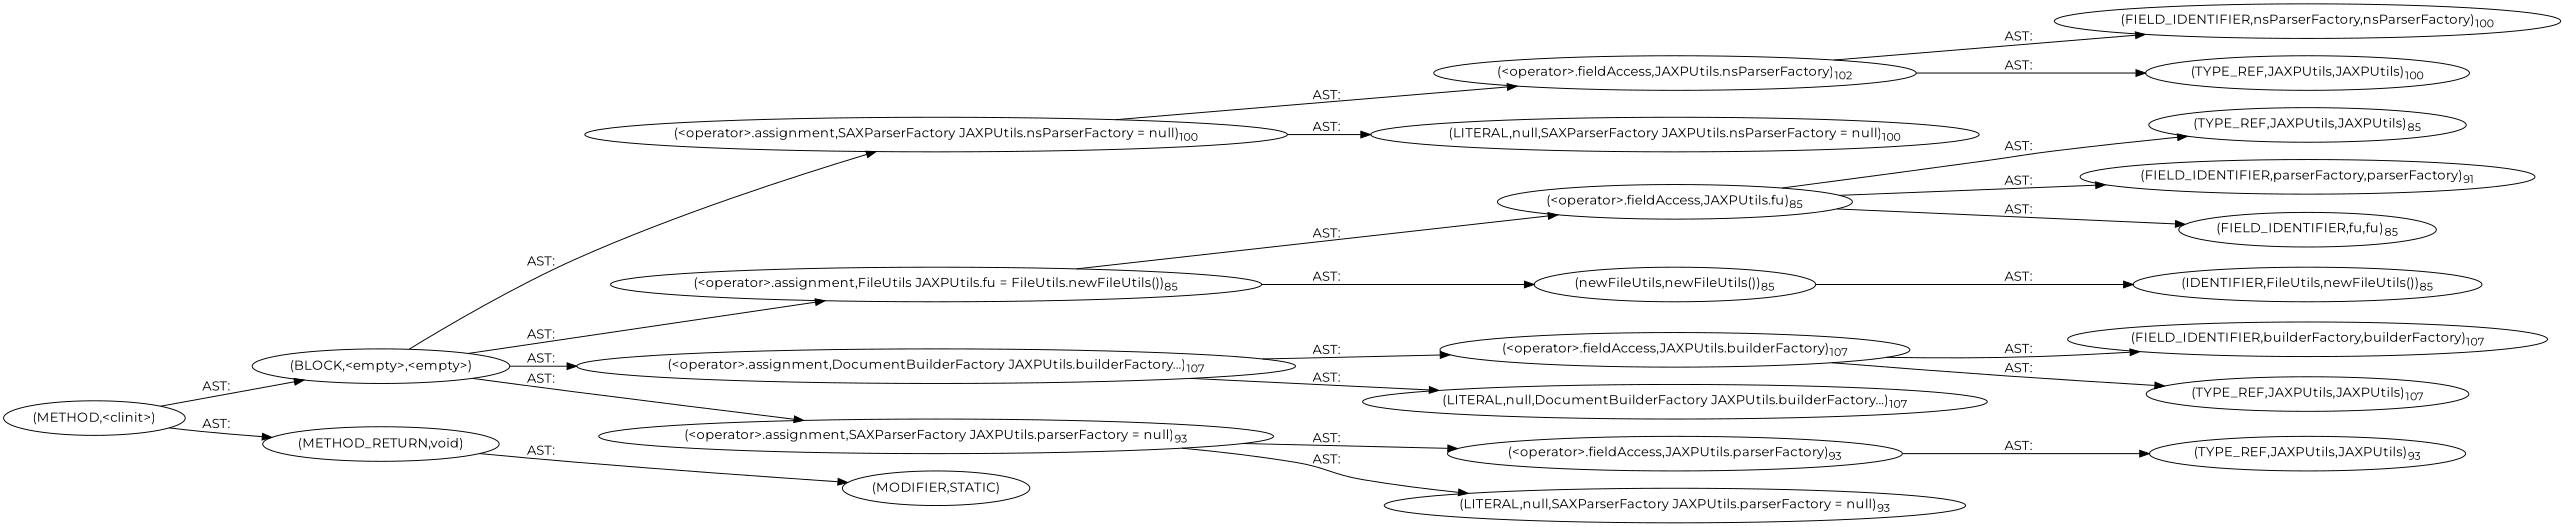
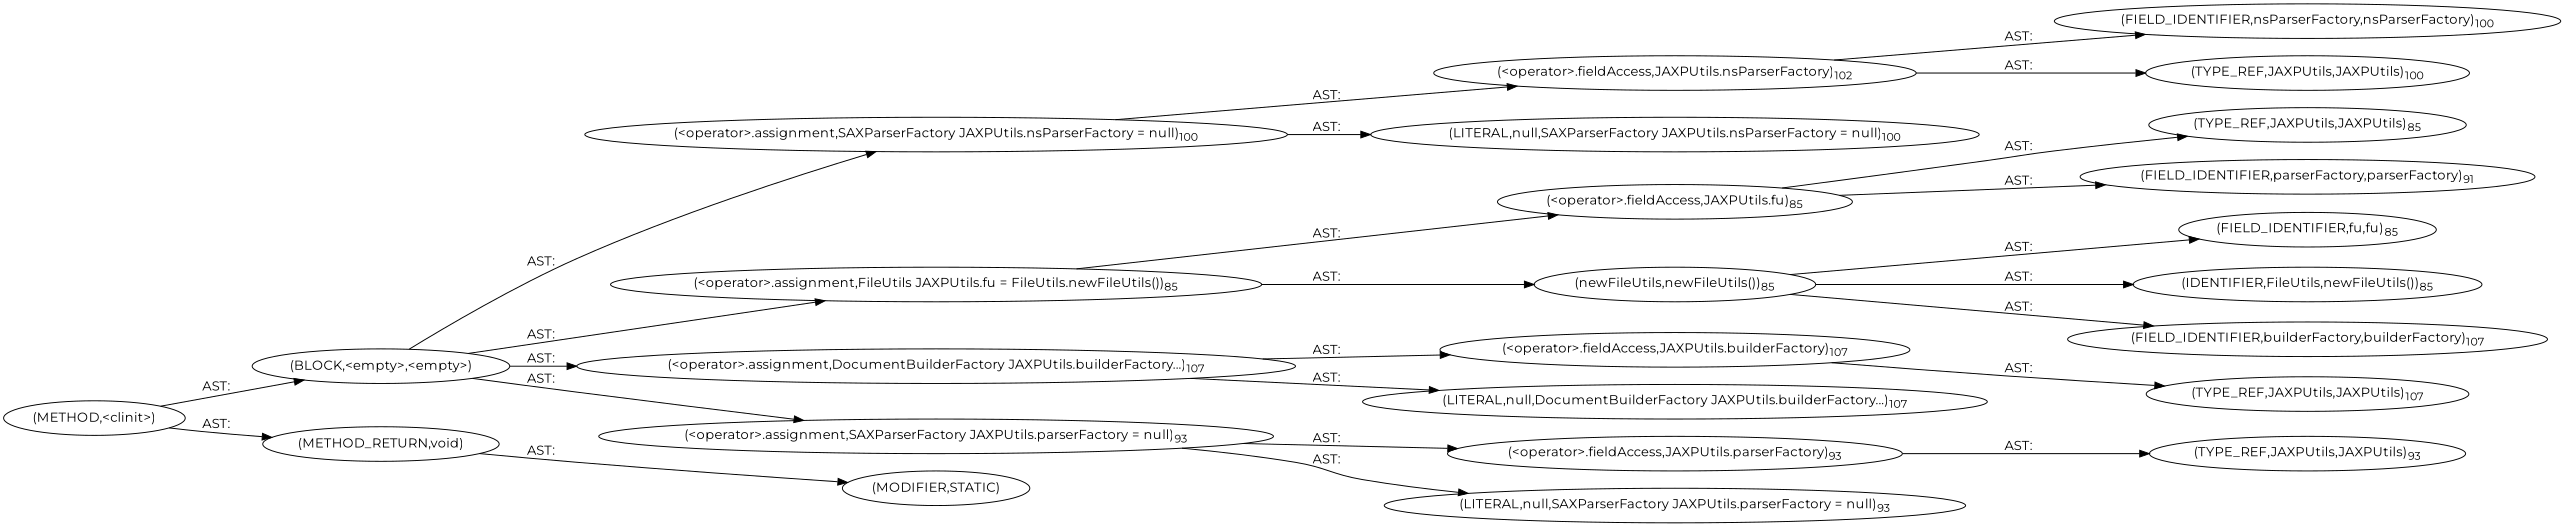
edge "(<operator>.fieldAccess,JAXPUtils.fu)" -> "(FIELD_IDENTIFIER,fu,fu)": now "(newFileUtils,newFileUtils())" -> "(FIELD_IDENTIFIER,fu,fu)"
edge "(<operator>.fieldAccess,JAXPUtils.builderFactory)" -> "(FIELD_IDENTIFIER,builderFactory,builderFactory)": now "(newFileUtils,newFileUtils())" -> "(FIELD_IDENTIFIER,builderFactory,builderFactory)"
